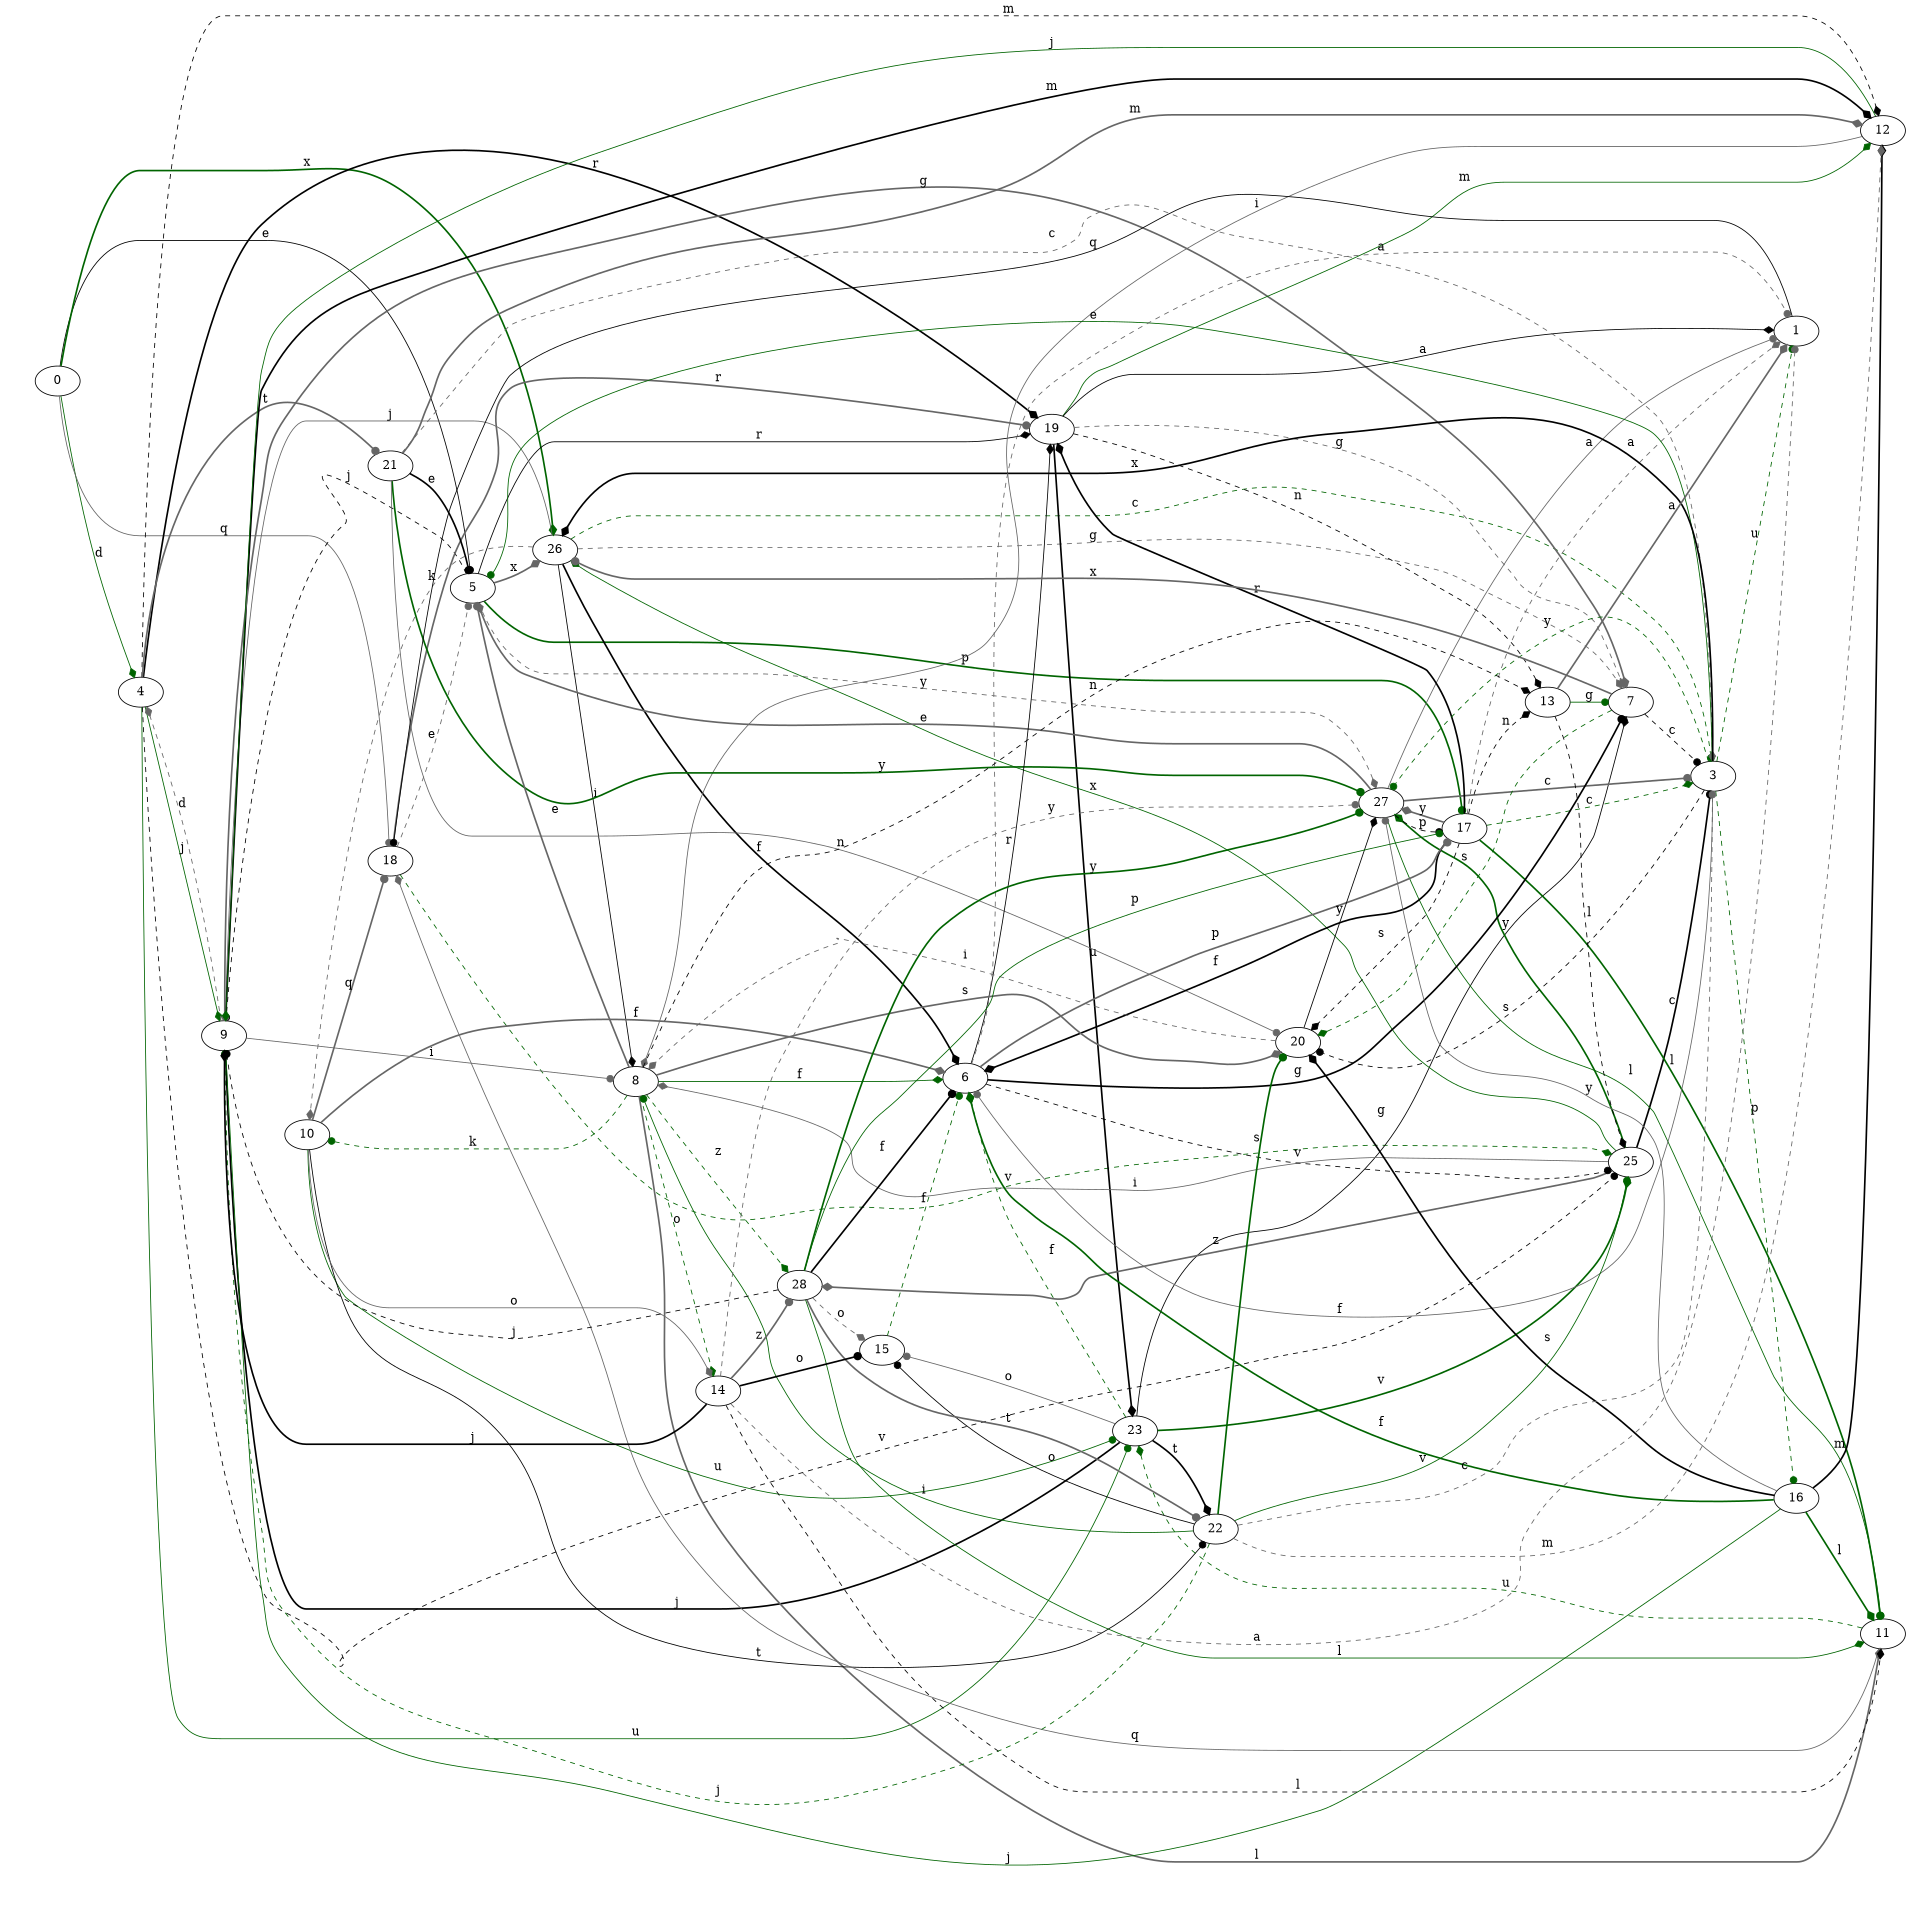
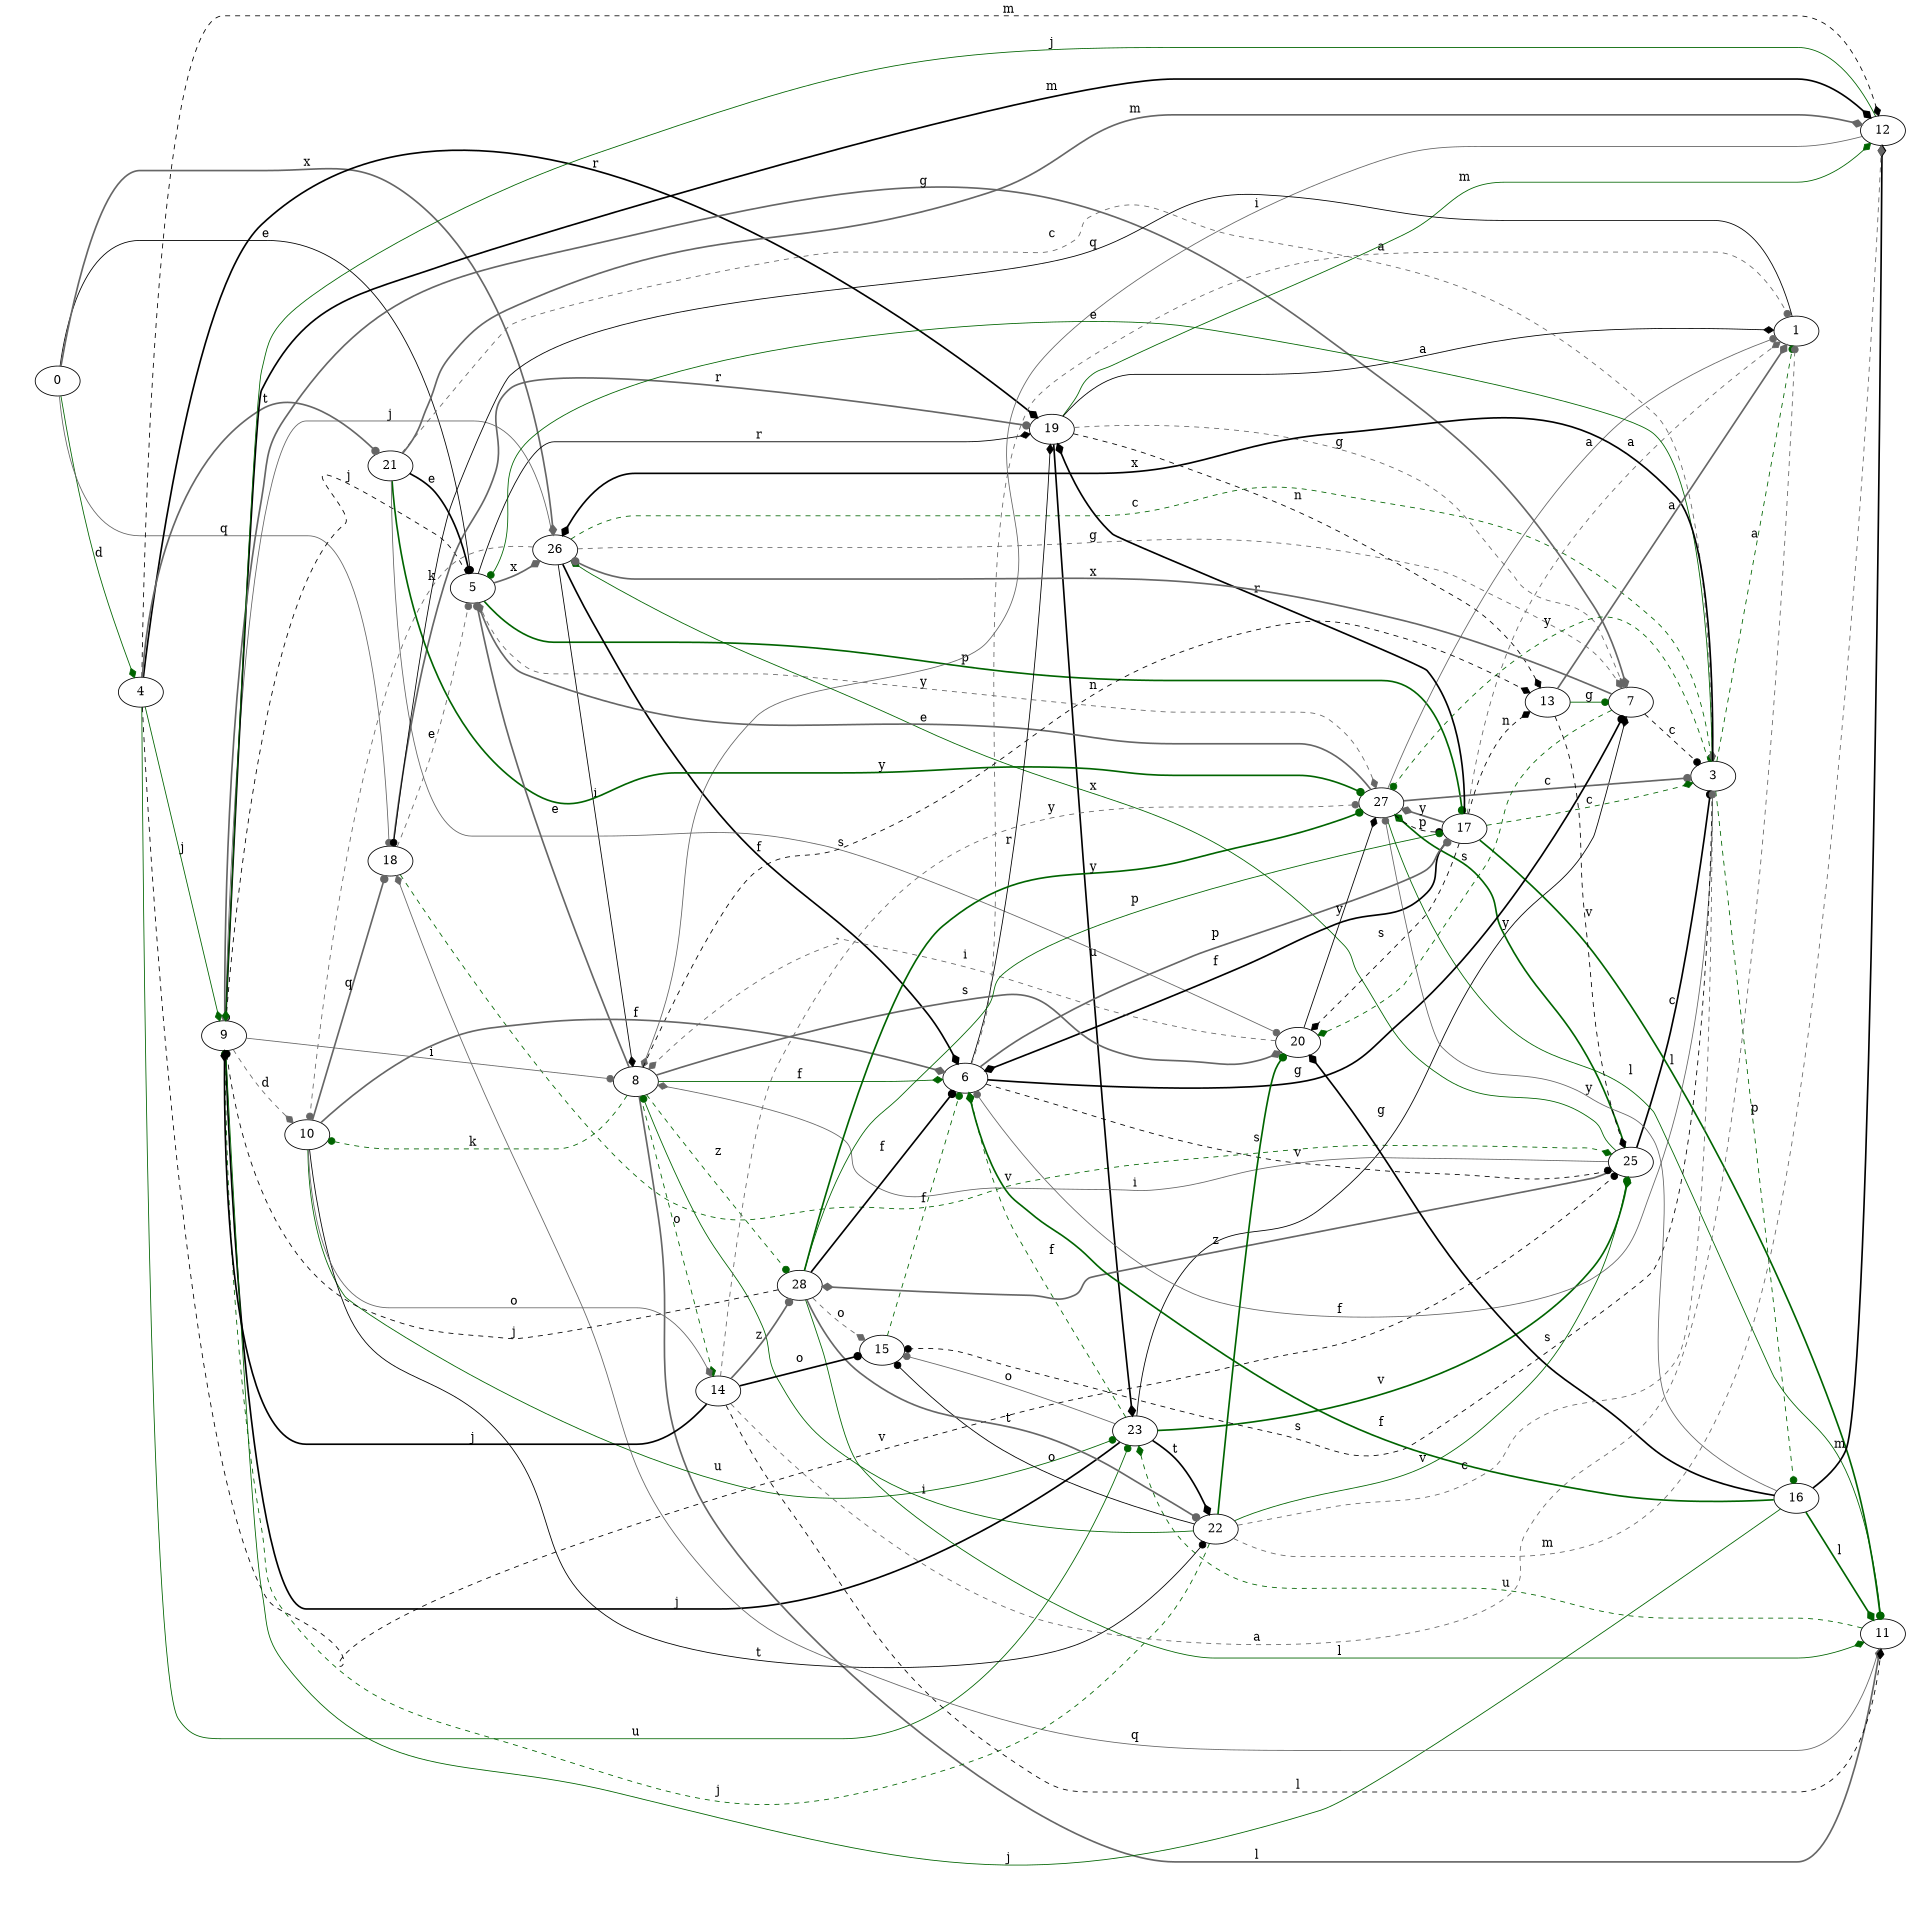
edge "0" -> "26": color darkgreen -> gray40
edge "3" -> "1": label "u" -> "a"
edge "26" -> "10": arrowhead diamond -> dot
edge "21" -> "20": label "n" -> "s"
edge "9" -> "4": now "9" -> "10"
edge "13" -> "25": label "l" -> "v"
edge "3" -> "20": now "3" -> "15"
edge "8" -> "28": arrowhead diamond -> dot
